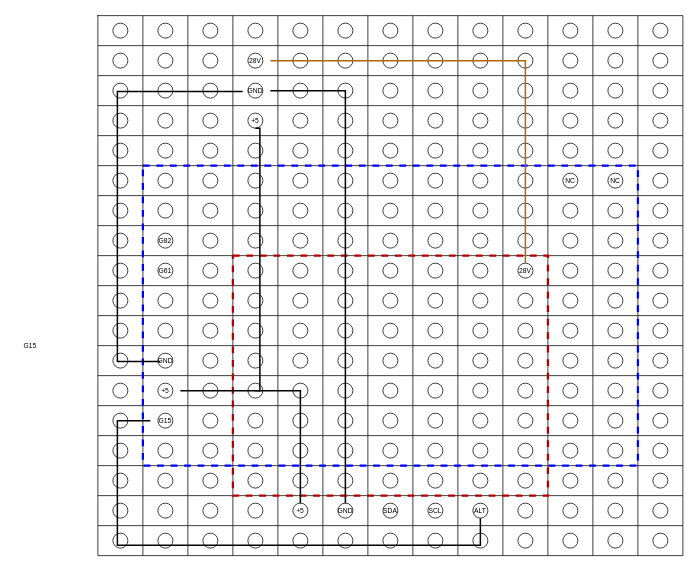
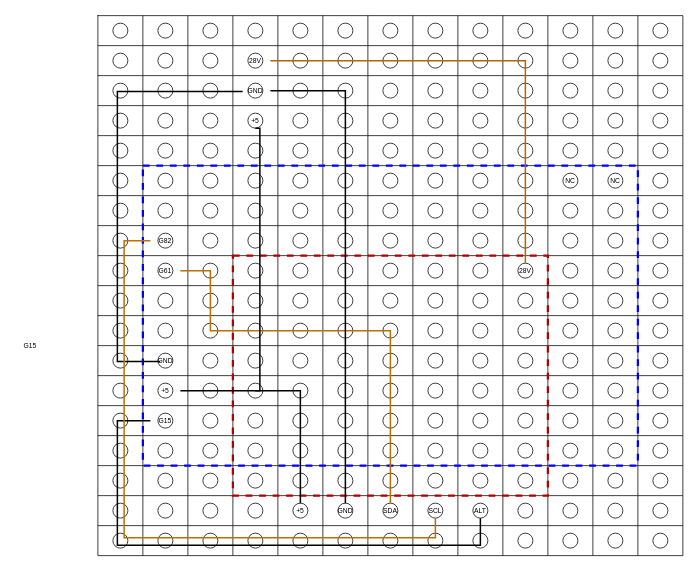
edge "G61" -- "SDA": added
edge "G82" -- "SCL": added
